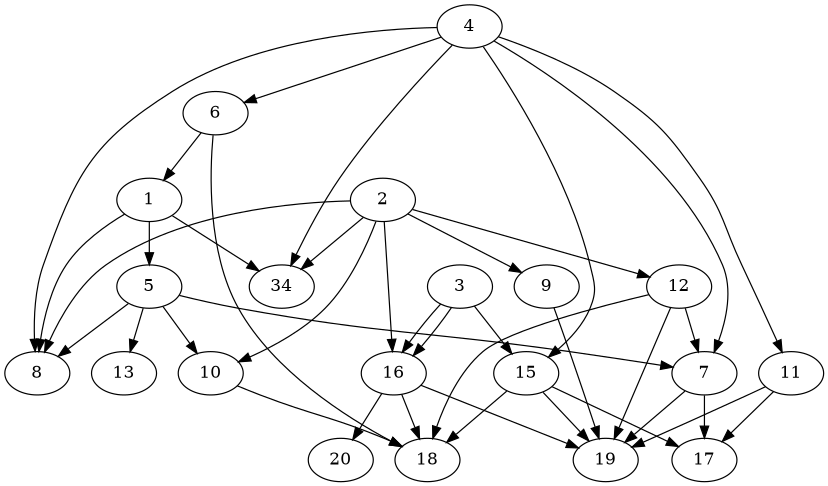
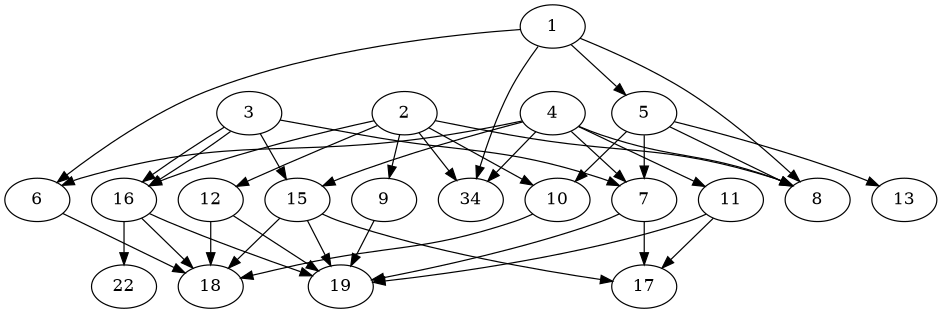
edge "6" -> "1": reversed
edge "12" -> "7": now "3" -> "7"
node "20": label "20" -> "22"
